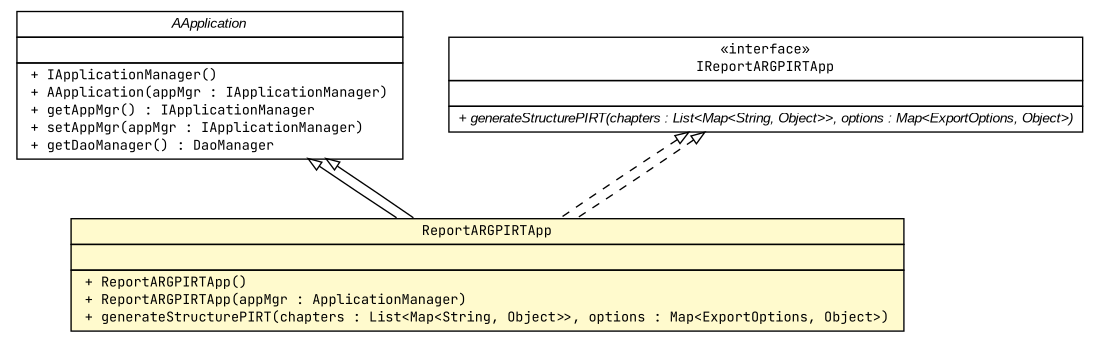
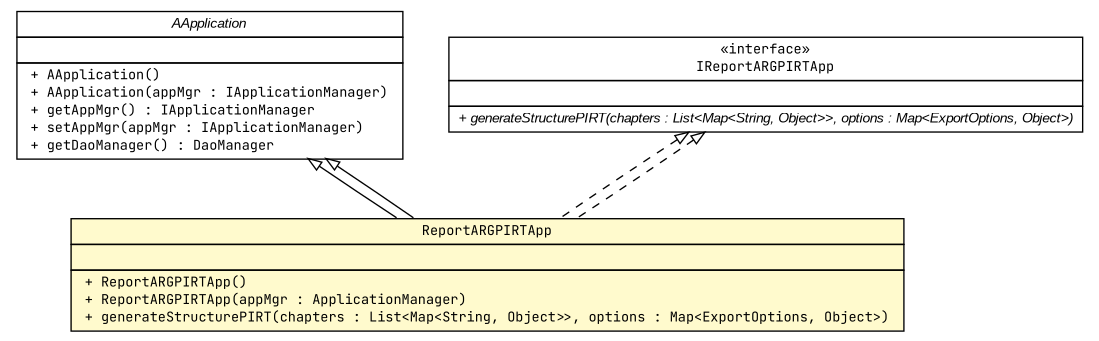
node "AApplication": text "+ IApplicationManager()" -> "+ AApplication()"
